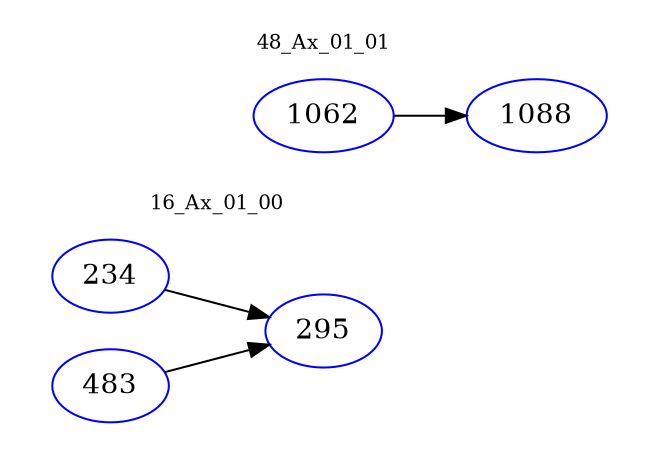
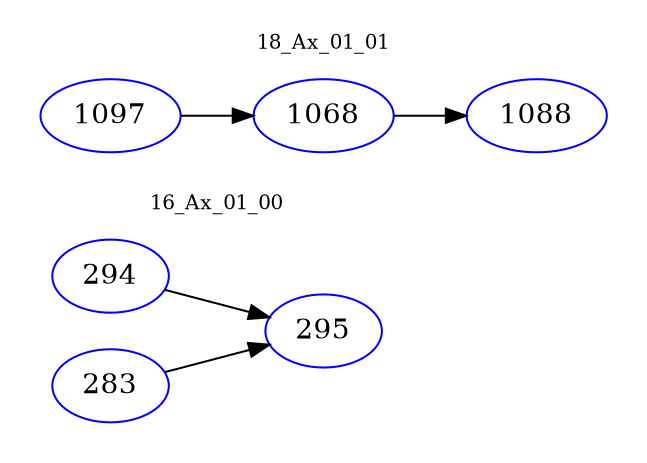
cluster "48_Ax_01_01": label "48_Ax_01_01" -> "18_Ax_01_01"
node "1097": added
node "1062": label "1062" -> "1068"
node "234": label "234" -> "294"
node "483": label "483" -> "283"
